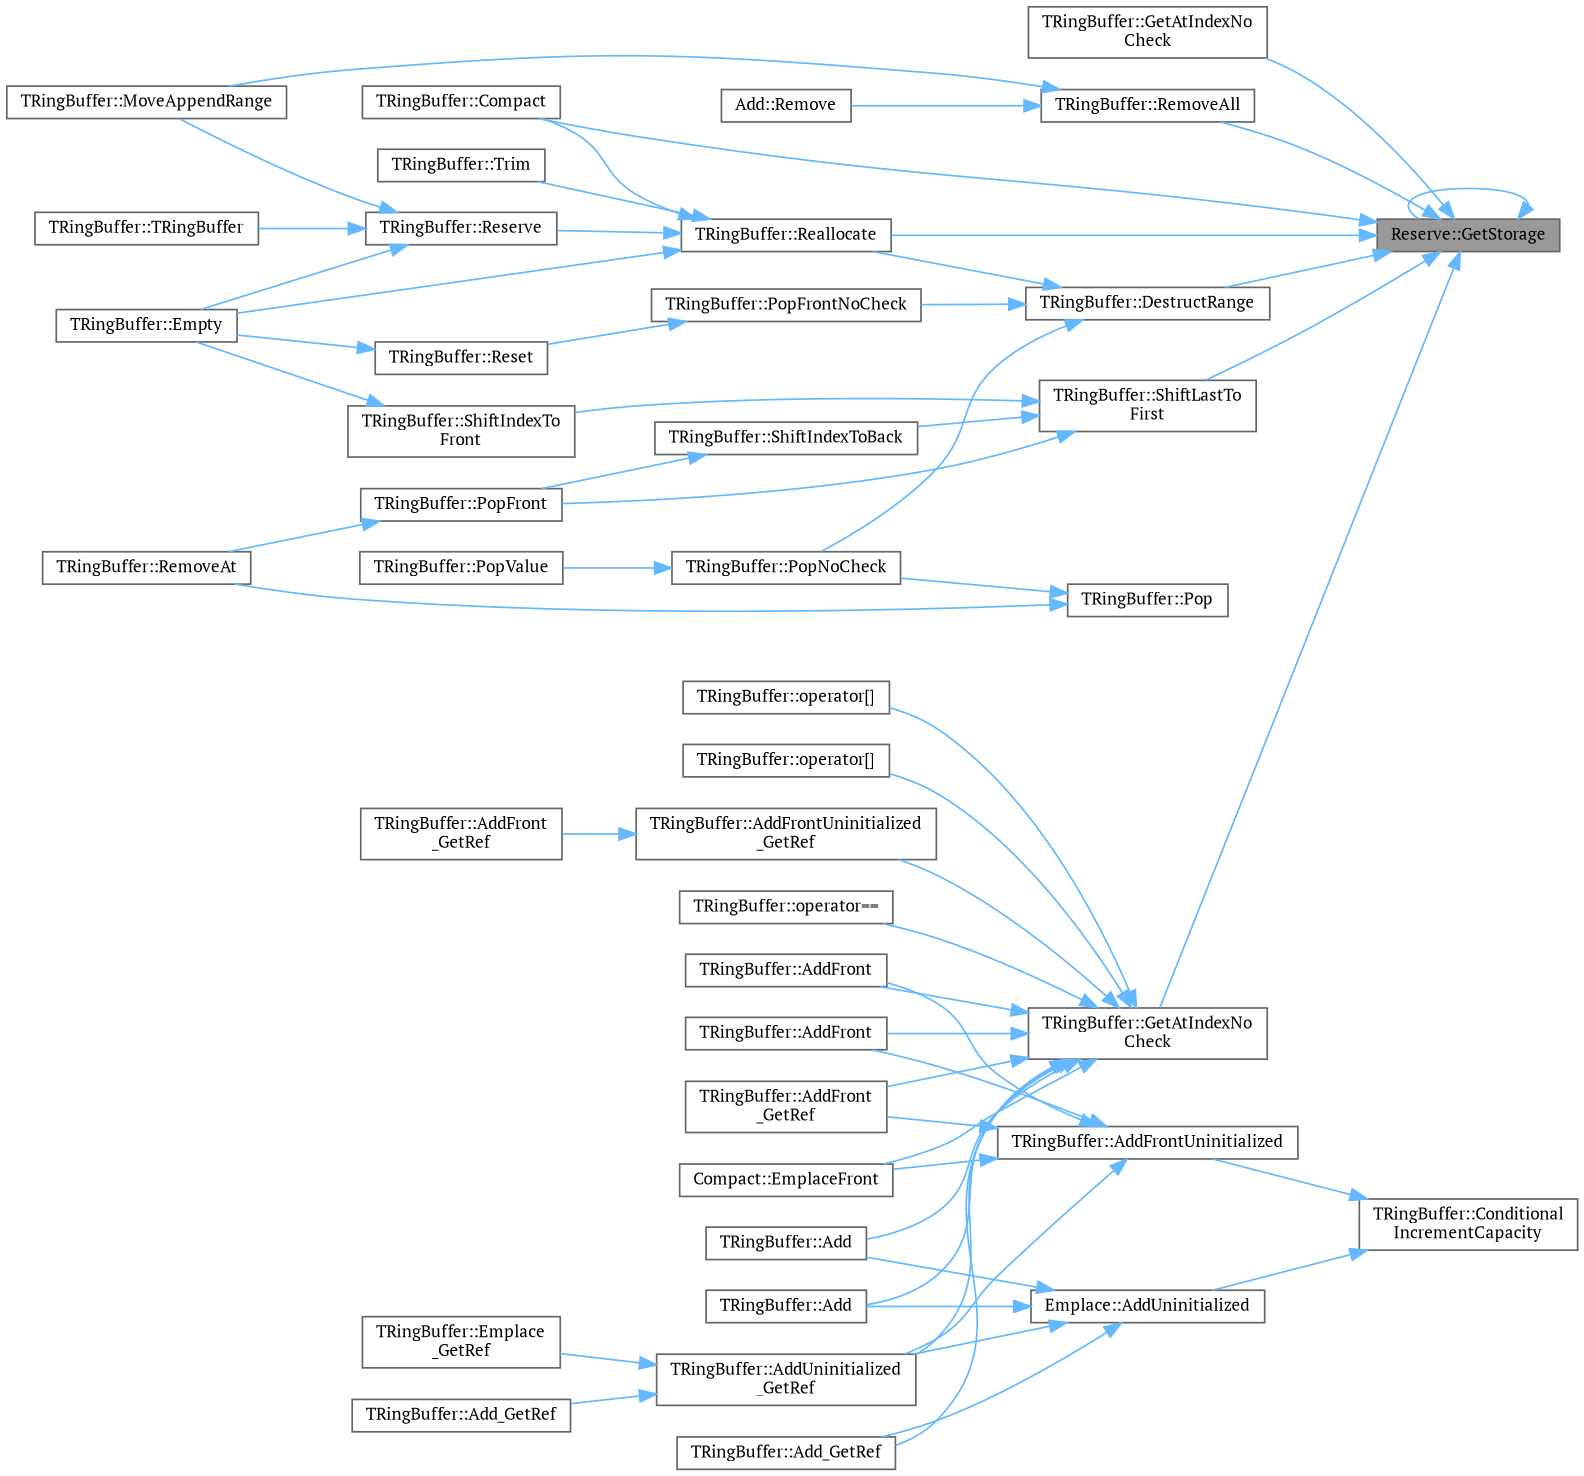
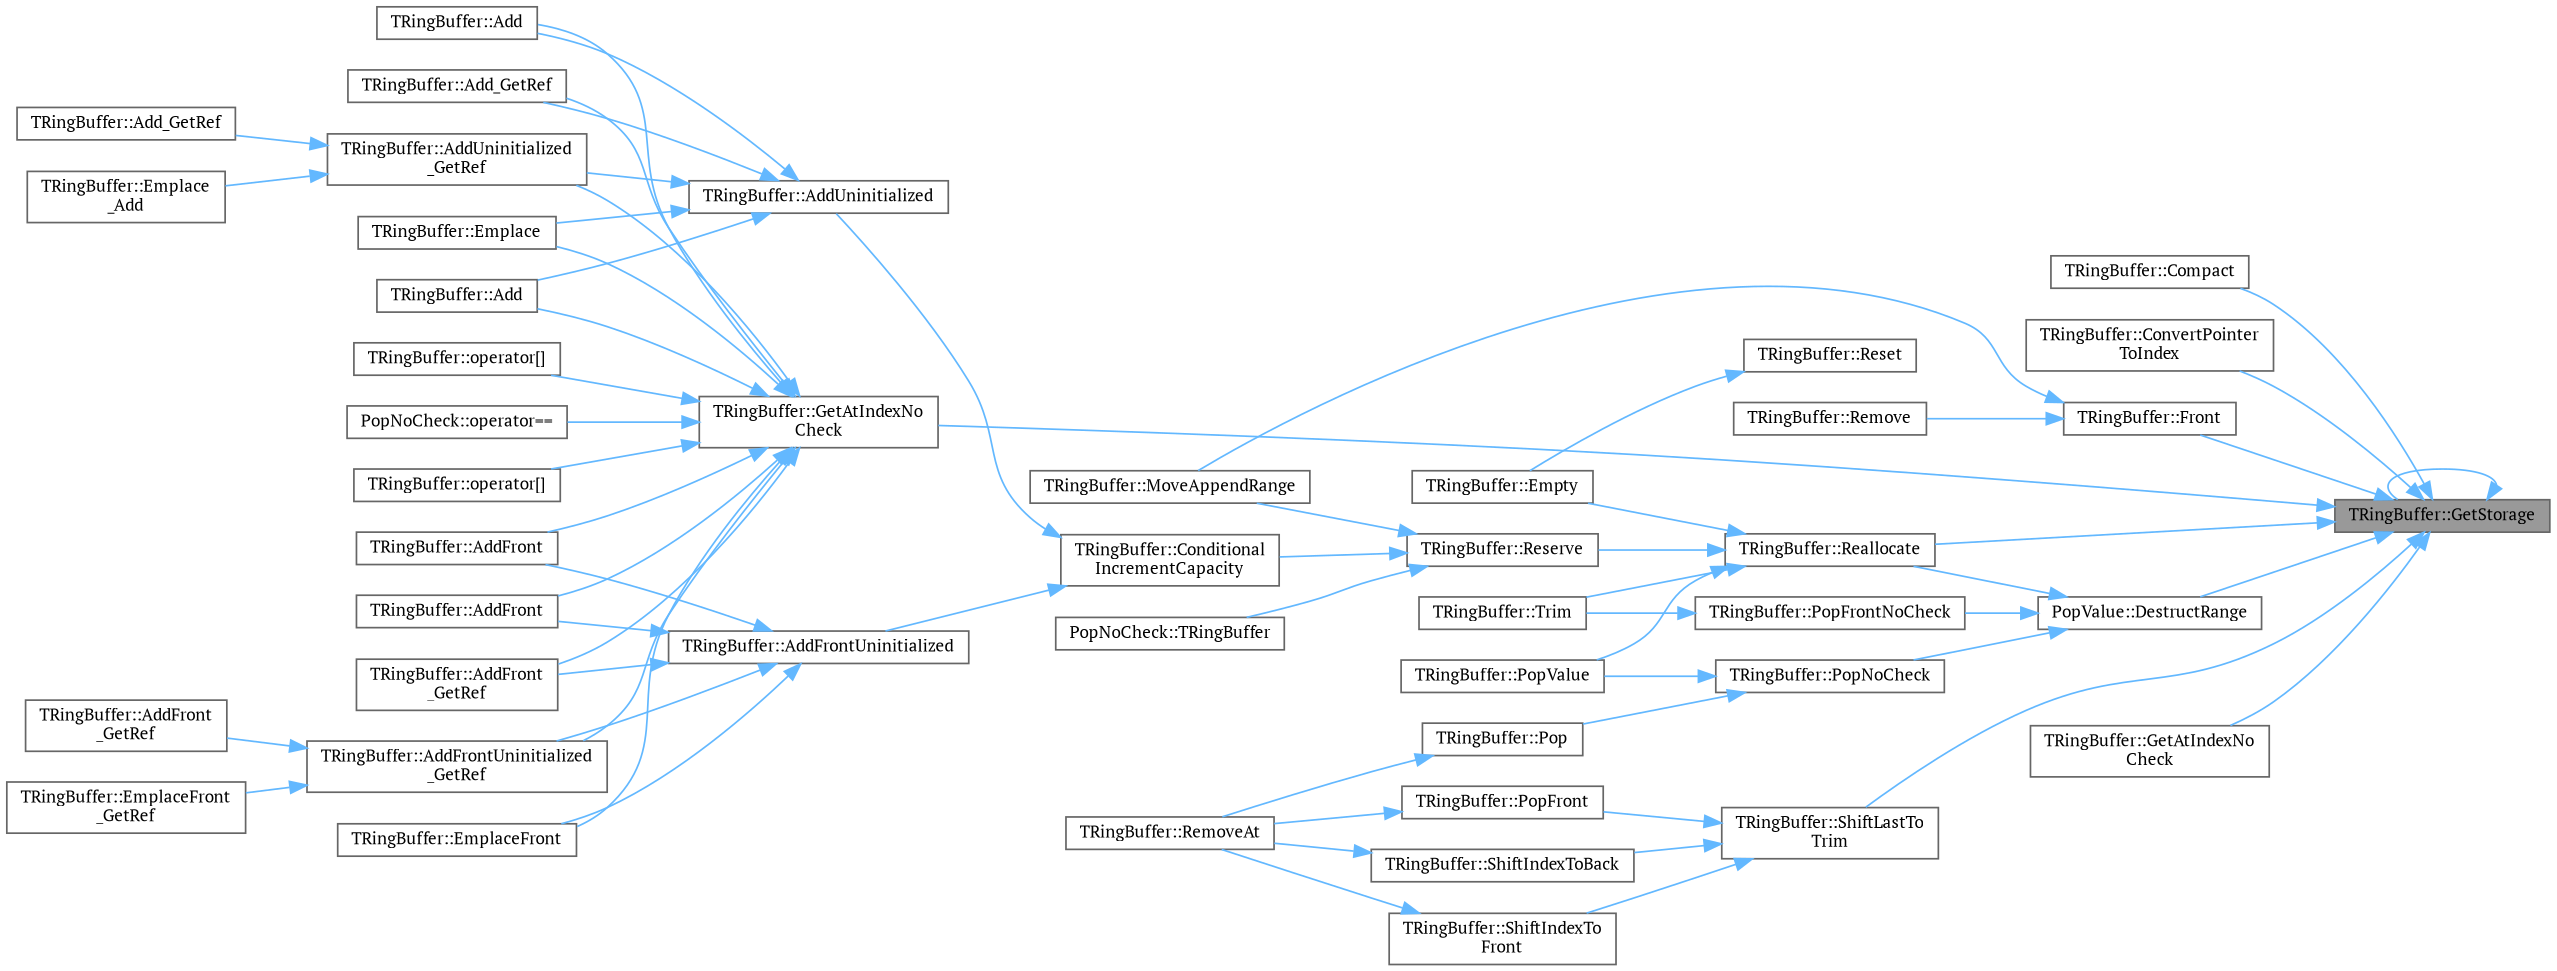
node "Add::Remove": label "Add::Remove" -> "TRingBuffer::Remove"
node "TRingBuffer::RemoveAll": label "TRingBuffer::RemoveAll" -> "TRingBuffer::Front"
edge "TRingBuffer::Compact" -> "TRingBuffer::Reallocate": now "TRingBuffer::PopValue" -> "TRingBuffer::Reallocate"
node "TRingBuffer::TRingBuffer": label "TRingBuffer::TRingBuffer" -> "PopNoCheck::TRingBuffer"
node "TRingBuffer::Emplace": added
node "Reserve::GetStorage": label "Reserve::GetStorage" -> "TRingBuffer::GetStorage"
edge "TRingBuffer::Empty" -> "TRingBuffer::Reserve": now "TRingBuffer::Conditional IncrementCapacity" -> "TRingBuffer::Reserve"
node "TRingBuffer::DestructRange": label "TRingBuffer::DestructRange" -> "PopValue::DestructRange"
edge "TRingBuffer::Reset" -> "TRingBuffer::PopFrontNoCheck": now "TRingBuffer::Trim" -> "TRingBuffer::PopFrontNoCheck"
node "TRingBuffer::ConvertPointer ToIndex": added
edge "TRingBuffer::Empty" -> "TRingBuffer::ShiftIndexTo Front": now "TRingBuffer::RemoveAt" -> "TRingBuffer::ShiftIndexTo Front"
node "TRingBuffer::ShiftLastTo First": label "TRingBuffer::ShiftLastTo First" -> "TRingBuffer::ShiftLastTo Trim"
edge "TRingBuffer::PopFront" -> "TRingBuffer::ShiftIndexToBack": now "TRingBuffer::RemoveAt" -> "TRingBuffer::ShiftIndexToBack"
edge "TRingBuffer::PopNoCheck" -> "TRingBuffer::Pop": reversed
node "TRingBuffer::EmplaceFront _GetRef": added
node "TRingBuffer::operator==": label "TRingBuffer::operator==" -> "PopNoCheck::operator=="
node "Compact::EmplaceFront": label "Compact::EmplaceFront" -> "TRingBuffer::EmplaceFront"
edge "TRingBuffer::AddUninitialized _GetRef" -> "TRingBuffer::AddFrontUninitialized": now "TRingBuffer::AddFrontUninitialized _GetRef" -> "TRingBuffer::AddFrontUninitialized"
node "Emplace::AddUninitialized": label "Emplace::AddUninitialized" -> "TRingBuffer::AddUninitialized"
node "TRingBuffer::Emplace _GetRef": label "TRingBuffer::Emplace _GetRef" -> "TRingBuffer::Emplace _Add"
